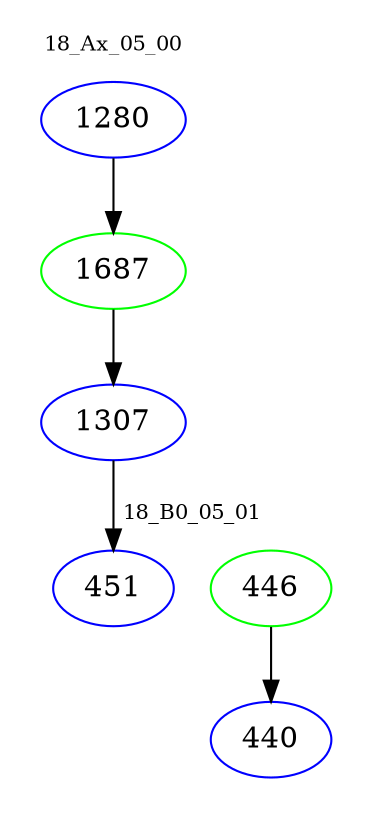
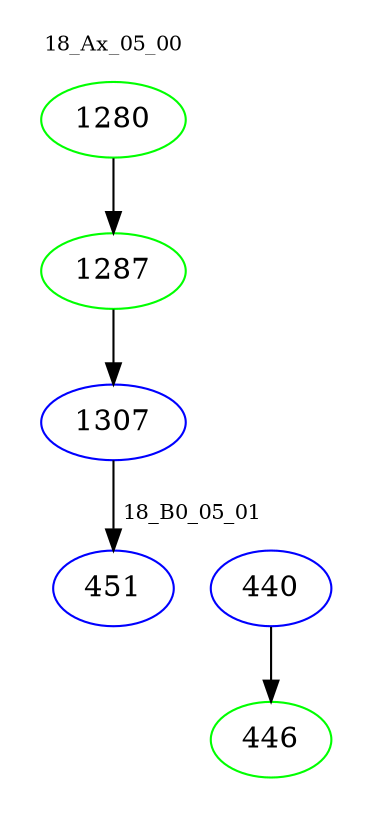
node "1280": color blue -> green
node "1687": label "1687" -> "1287"
edge "446" -> "440": reversed
